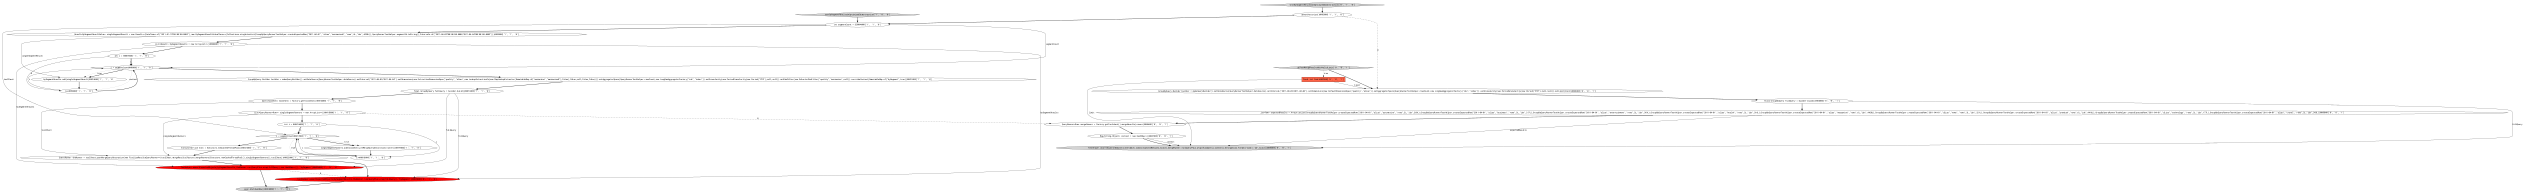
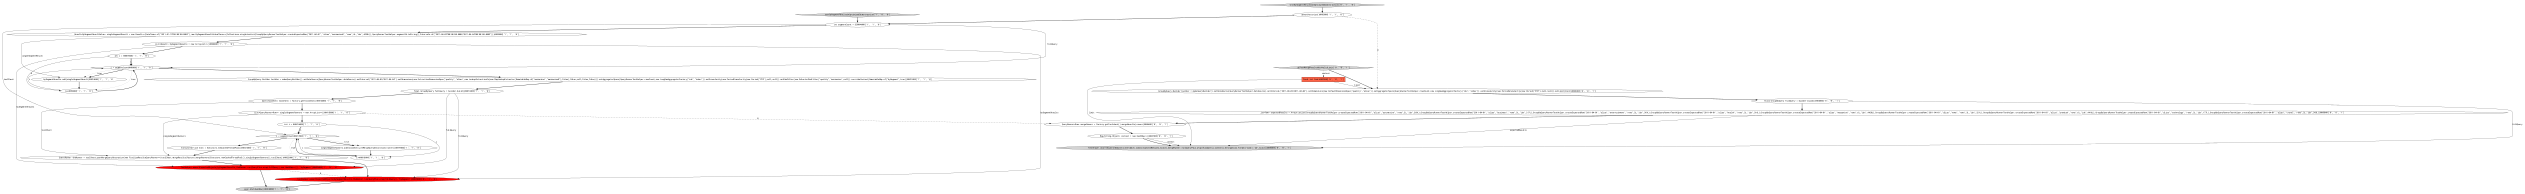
edge "int segmentCount = 32@@@4@@@['1', '1', '0']" -> "i < segmentCount@@@8@@@['1', '1', '0']": label "segmentCount" -> "fullQuery"
edge "doTestMergeResultsWithValidLimit['0', '0', '1']" -> "final int limit@@@2@@@['0', '0', '1']": label "true" -> "context"
edge "i < segmentCount@@@8@@@['1', '1', '0']" -> "i++@@@9@@@['1', '1', '0']": label "context" -> "true"
